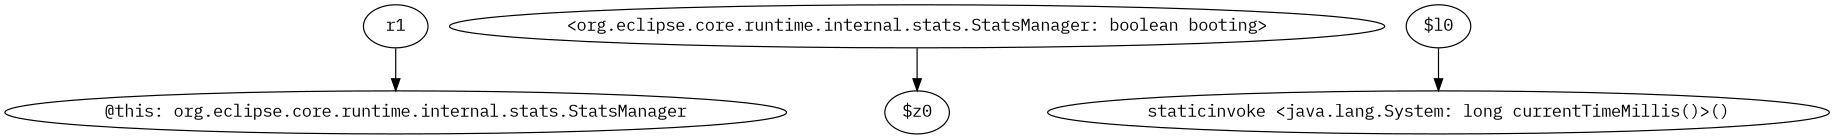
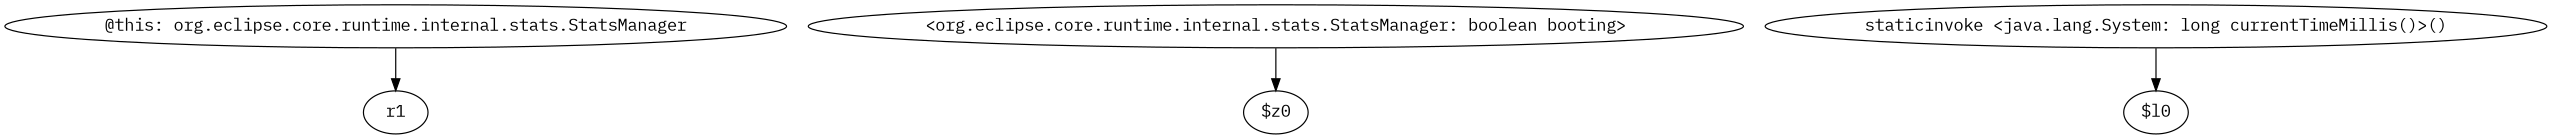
edge "r1" -> "@this: org.eclipse.core.runtime.internal.stats.StatsManager": reversed
edge "$l0" -> "staticinvoke <java.lang.System: long currentTimeMillis()>()": reversed
